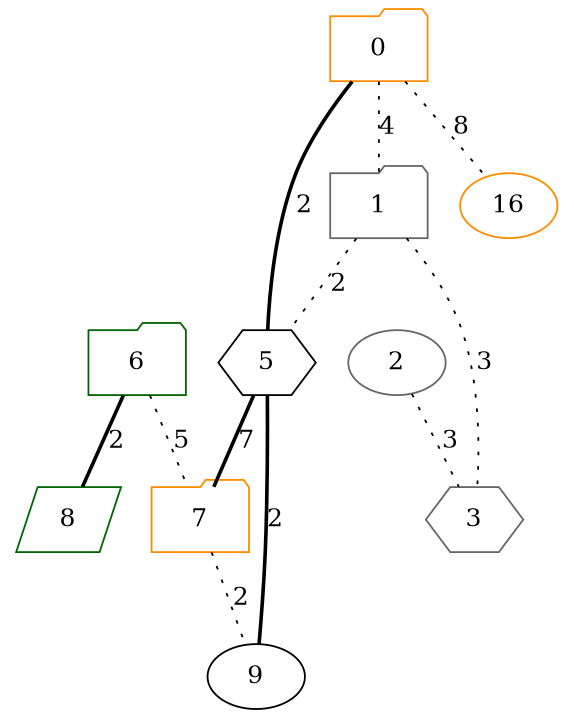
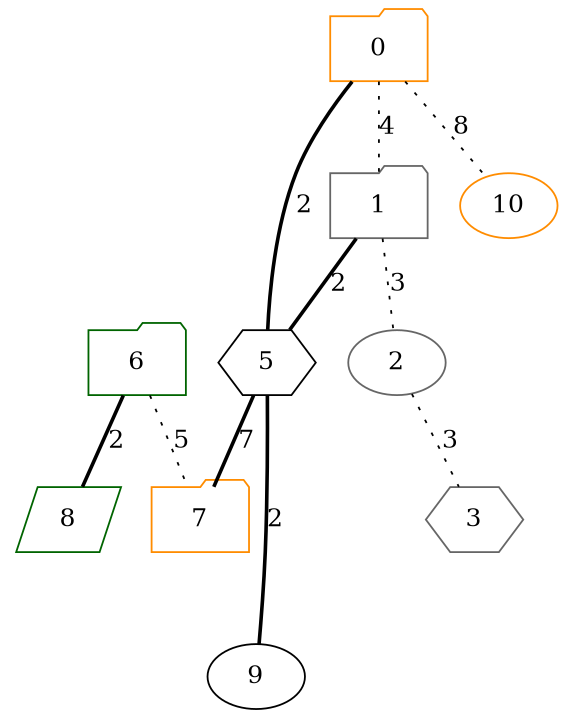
node "16": label "16" -> "10"
edge "1" -- "5": style dotted -> bold
edge "1" -- "3": now "1" -- "2"
edge "7" -- "9": removed, label "2"
